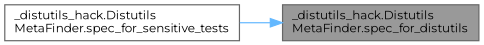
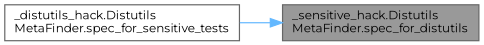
node "_distutils_hack.Distutils MetaFinder.spec_for_distutils": label "_distutils_hack.Distutils MetaFinder.spec_for_distutils" -> "_sensitive_hack.Distutils MetaFinder.spec_for_distutils"
